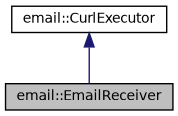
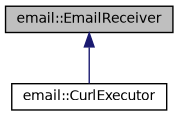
edge "email::EmailReceiver" -> "email::CurlExecutor": reversed
